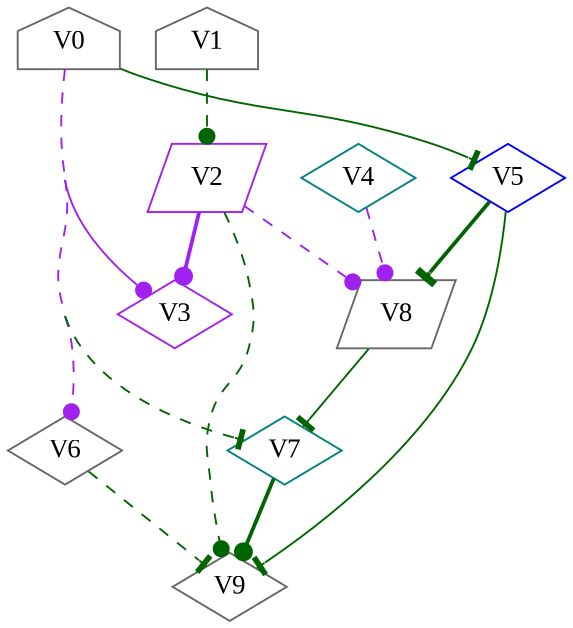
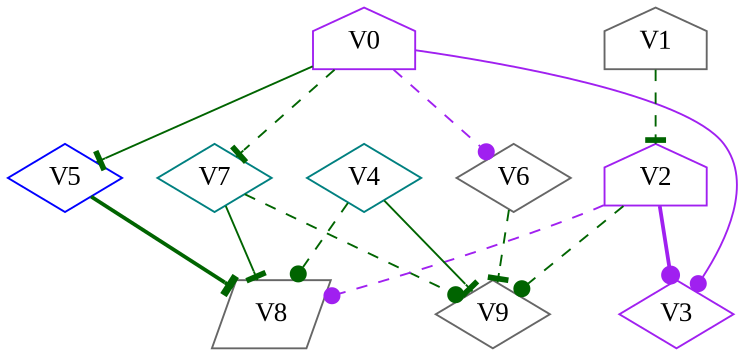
node "V0": color gray40 -> purple
edge "V1" -> "V2": arrowhead dot -> tee
node "V2": shape parallelogram -> house
edge "V4" -> "V8": color purple -> darkgreen
edge "V8" -> "V7": reversed
edge "V5" -> "V9": now "V4" -> "V9"
edge "V7" -> "V9": style bold -> dashed
